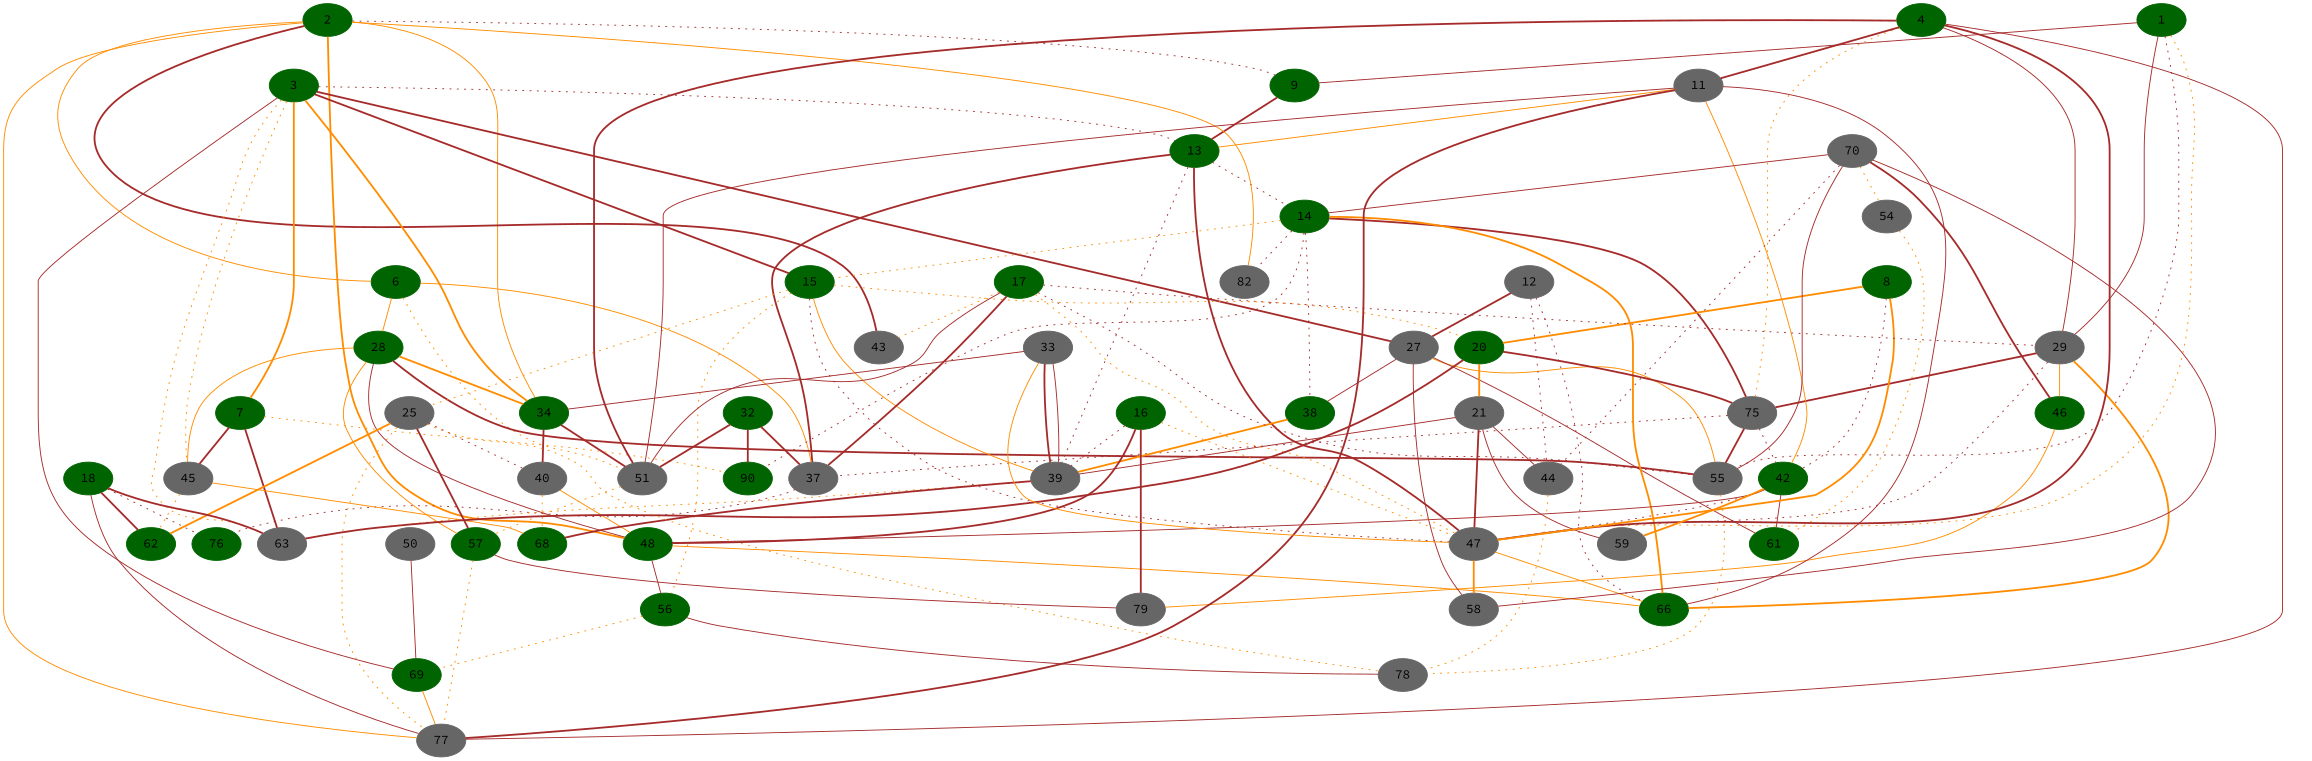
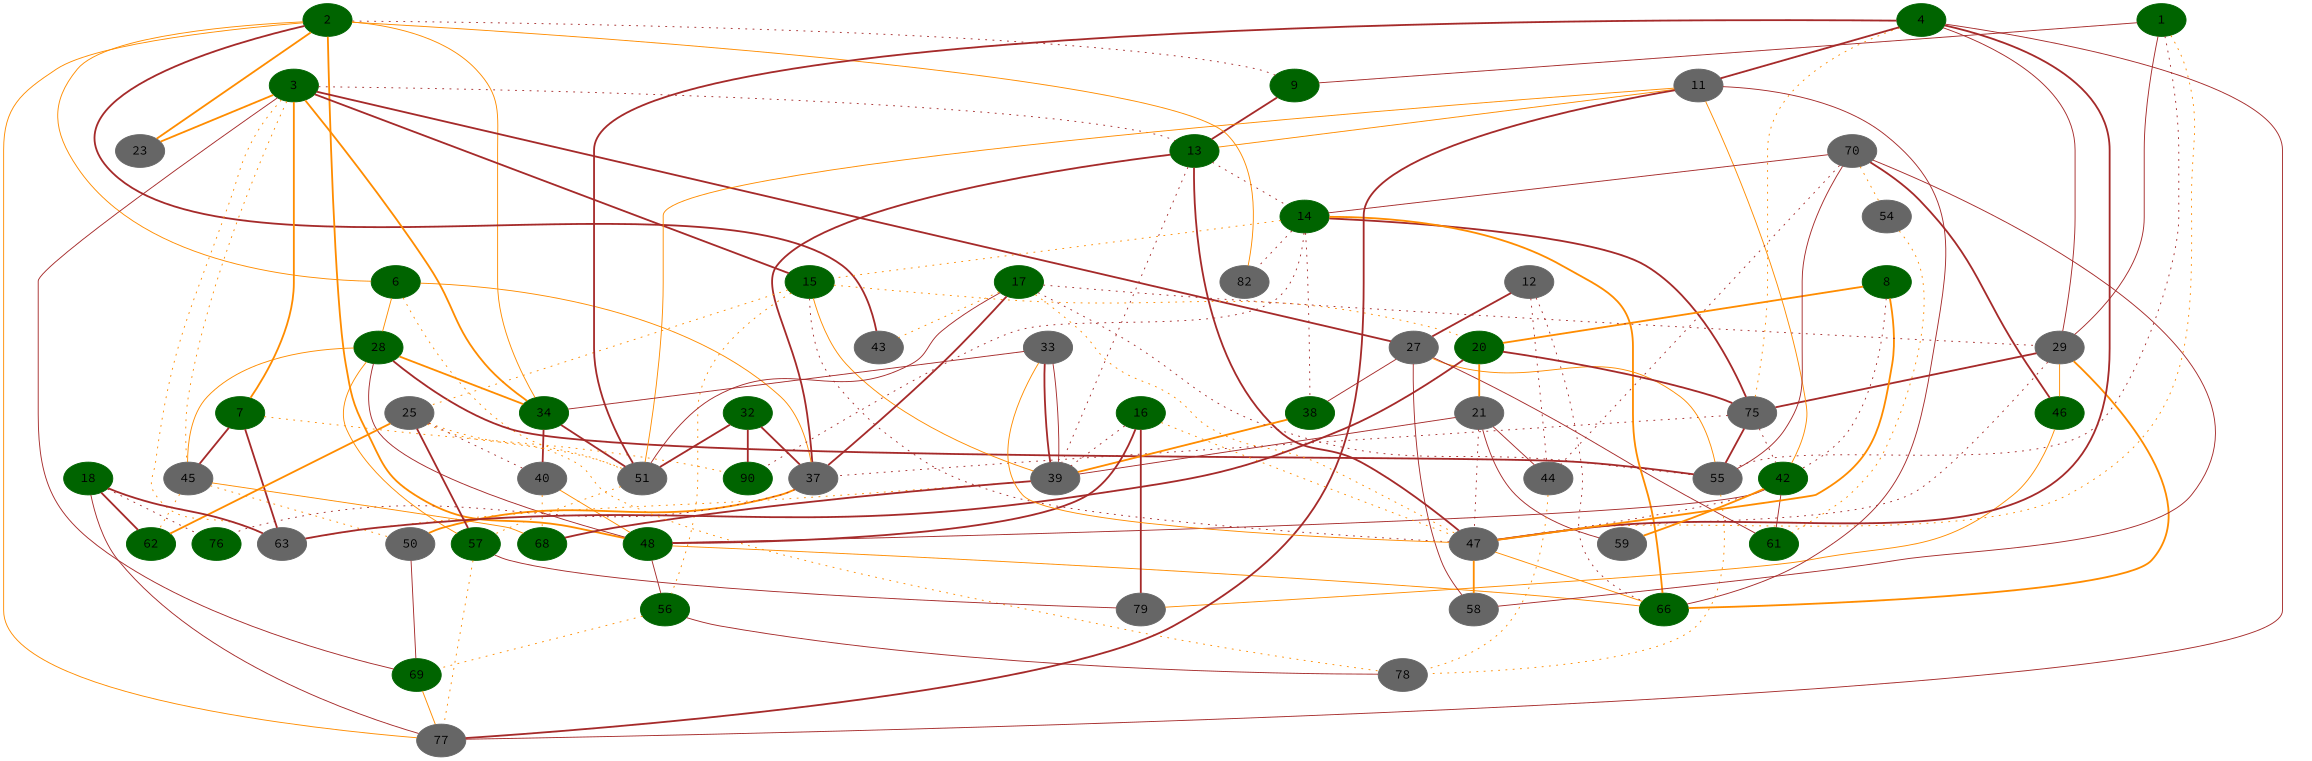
edge "11" -- "51": color brown -> darkorange
node "23": added
edge "21" -- "47": style bold -> dotted
edge "45" -- "50": added
edge "37" -- "50": added
edge "25" -- "77": now "25" -- "51"
